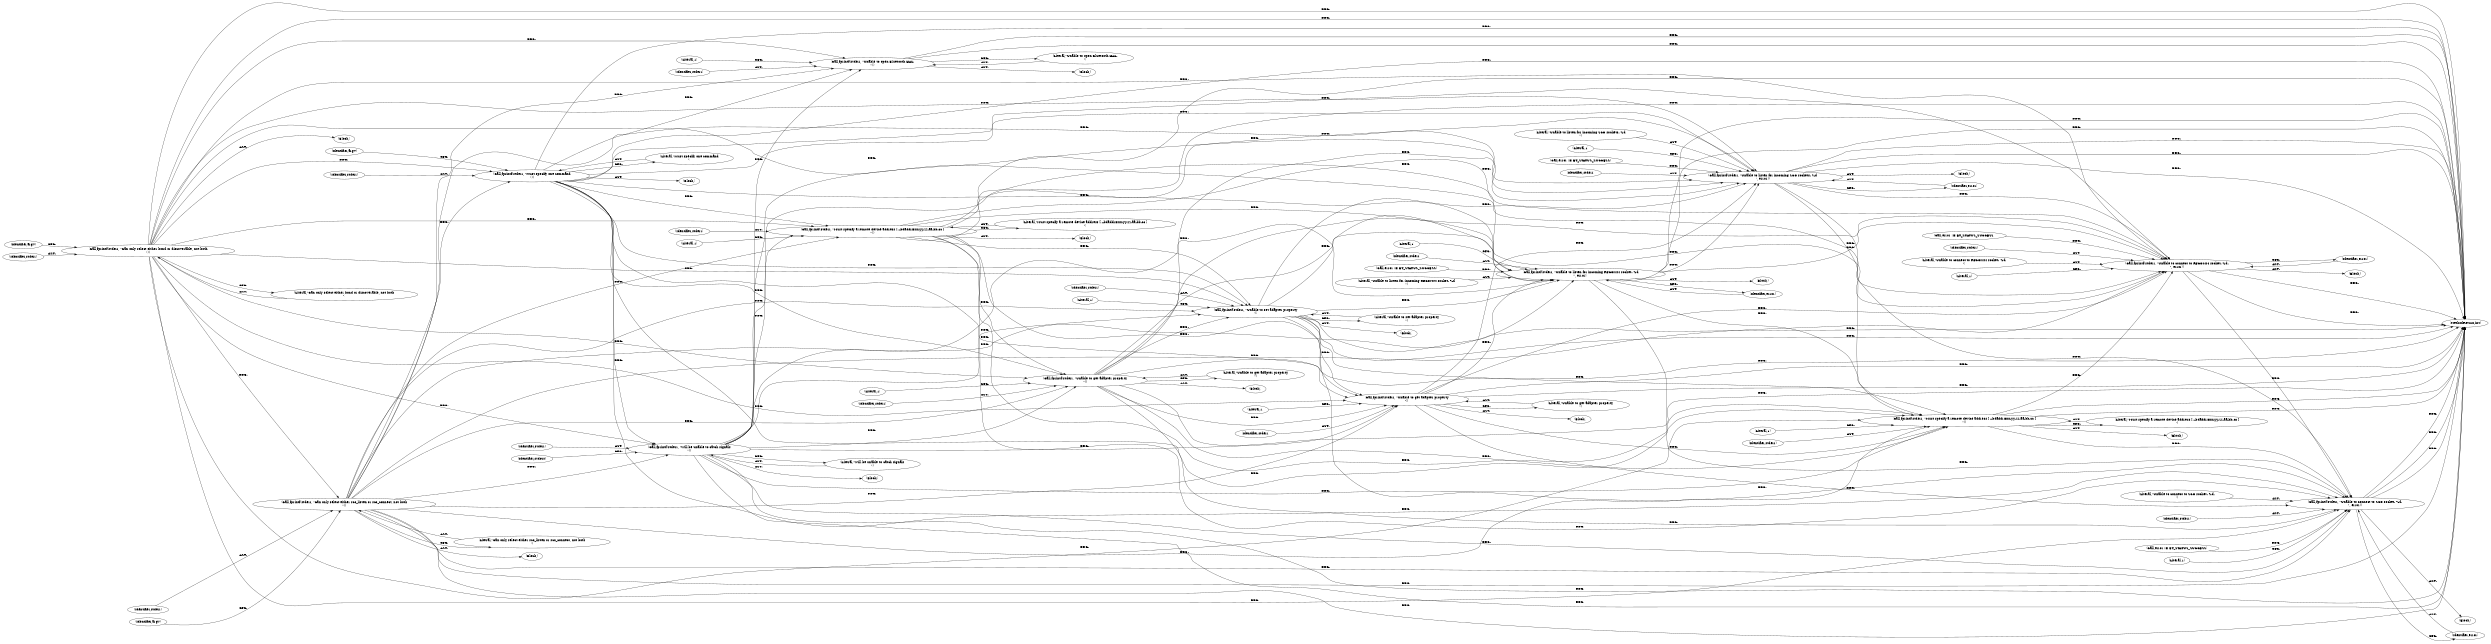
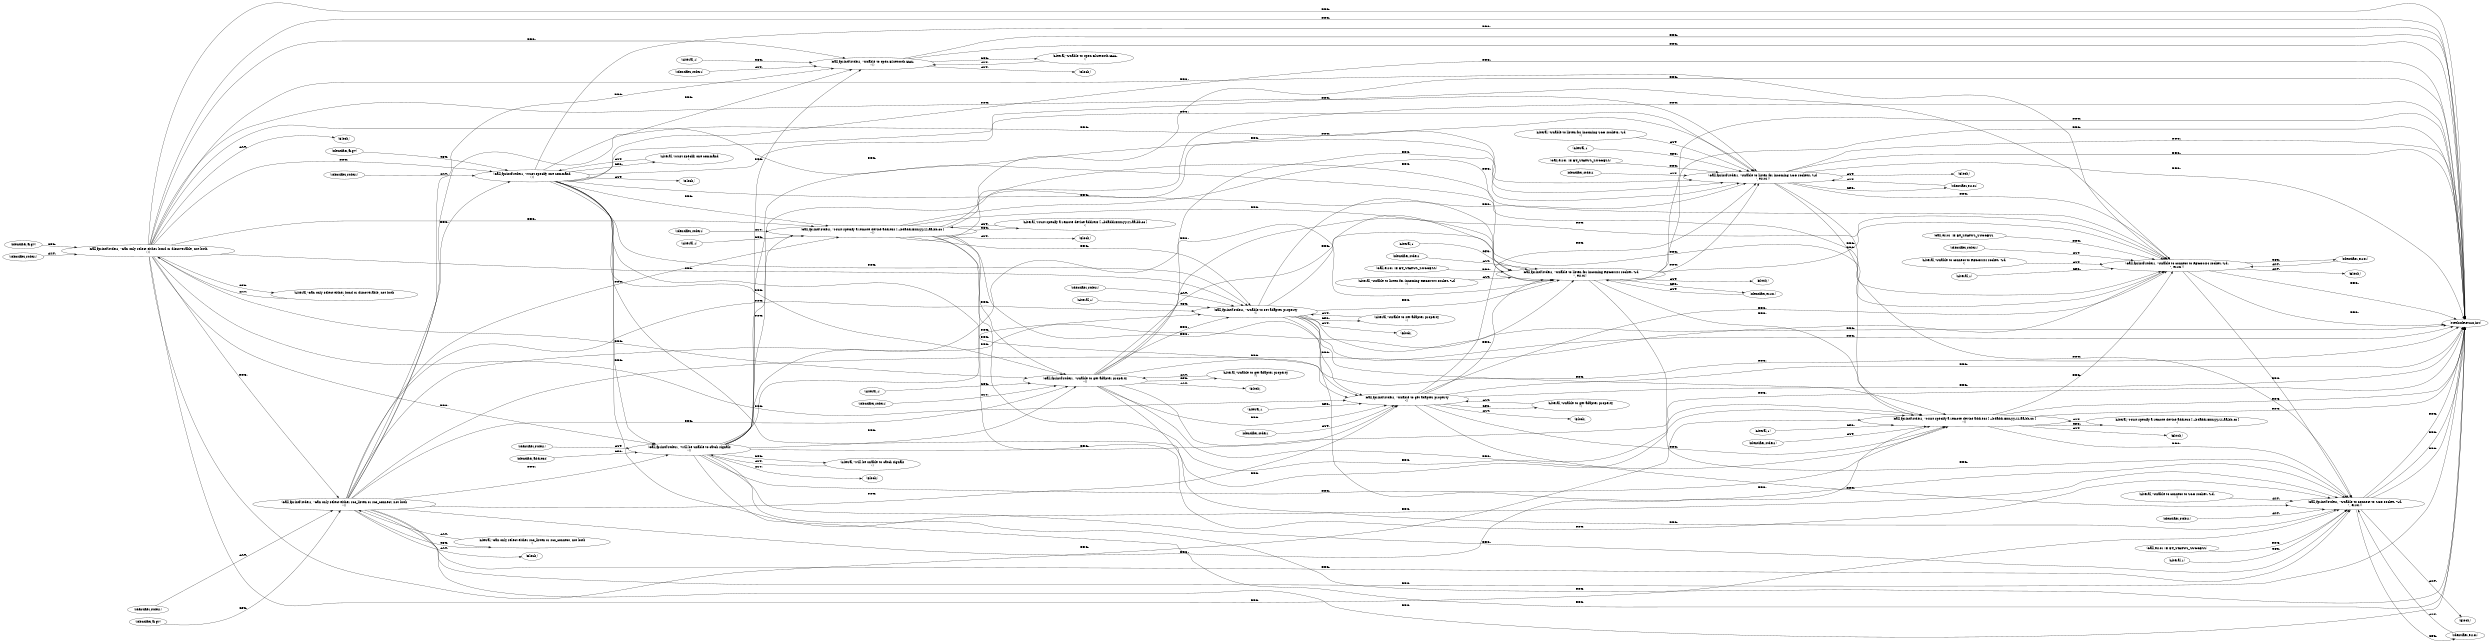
node "(Identifier,stdout)": label "(Identifier,stdout)" -> "(Identifier,address)"
